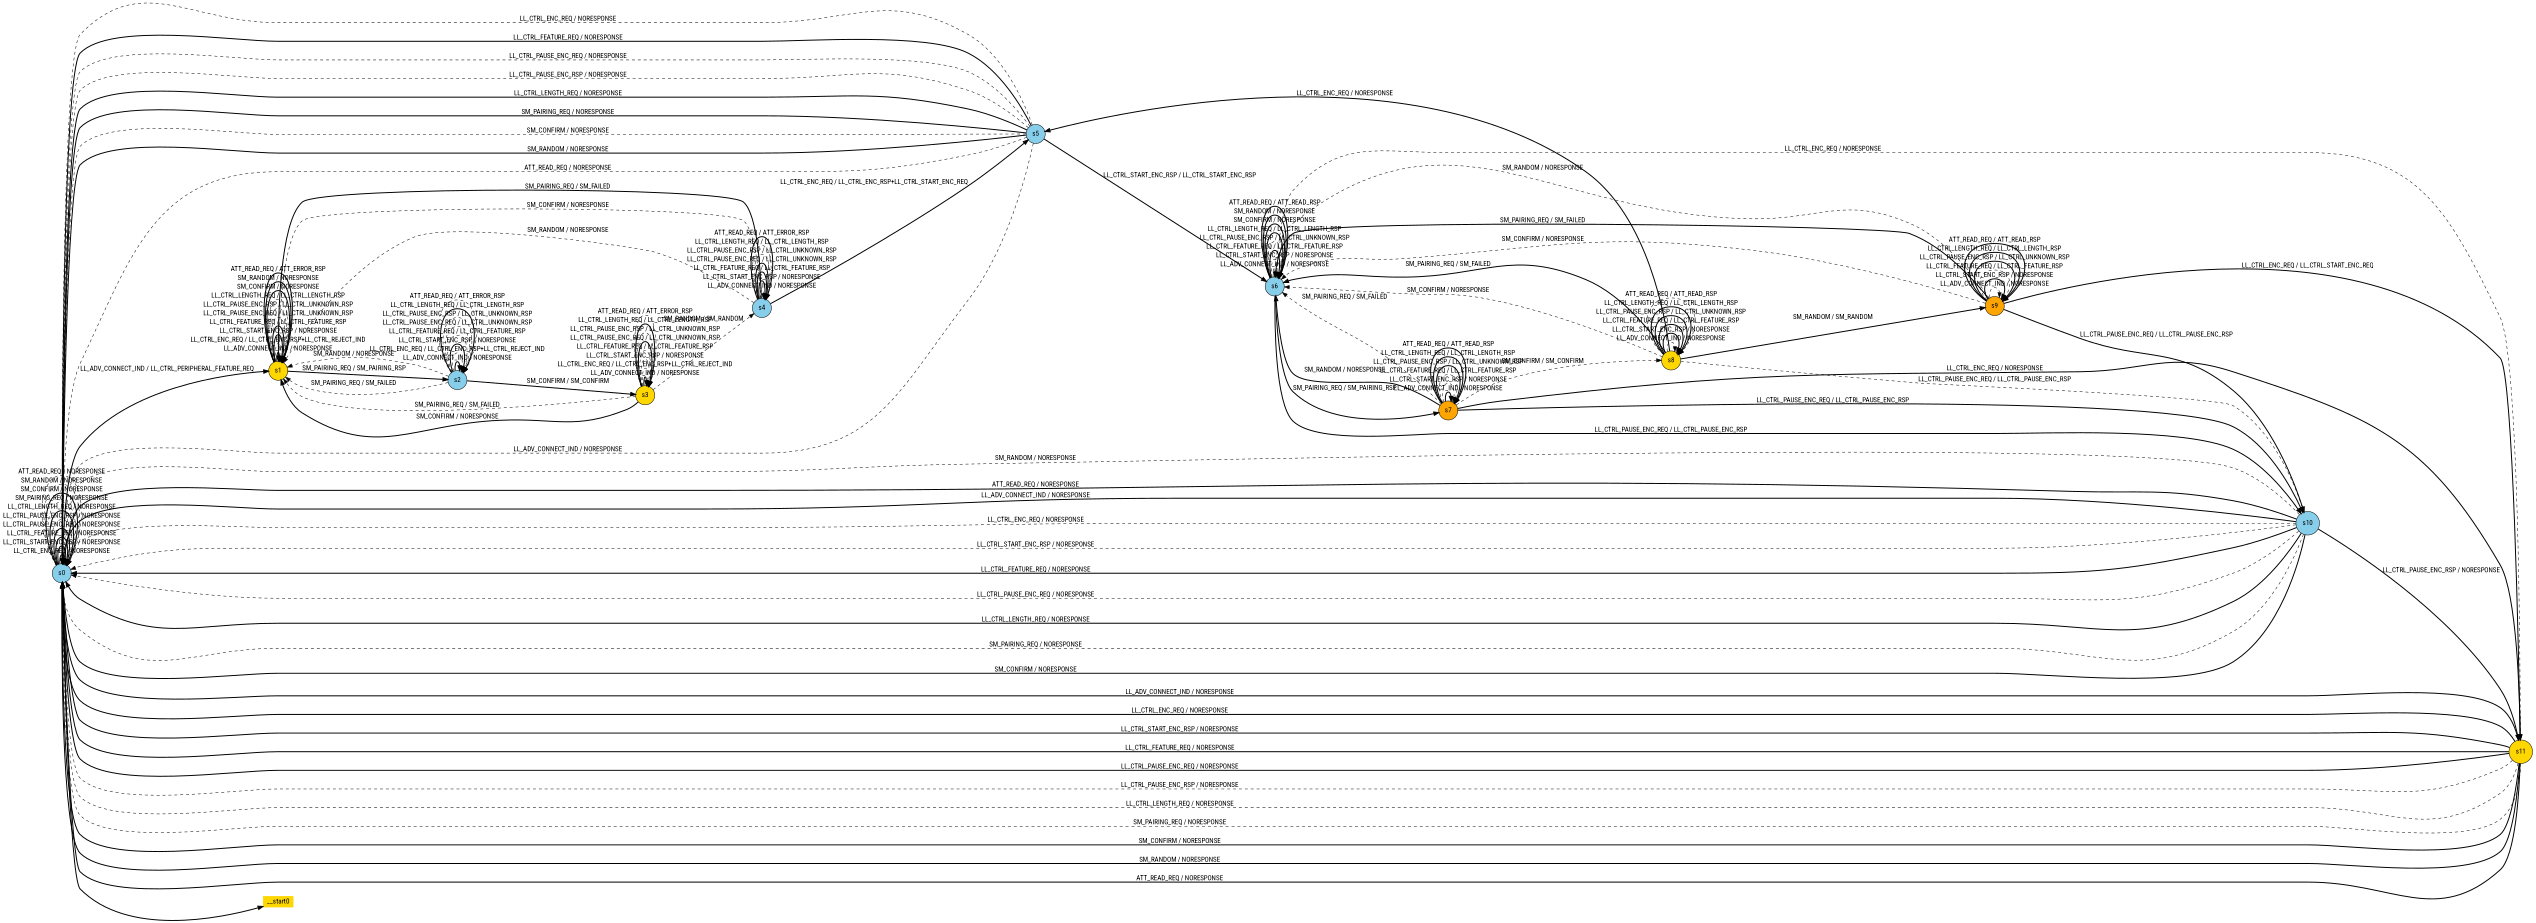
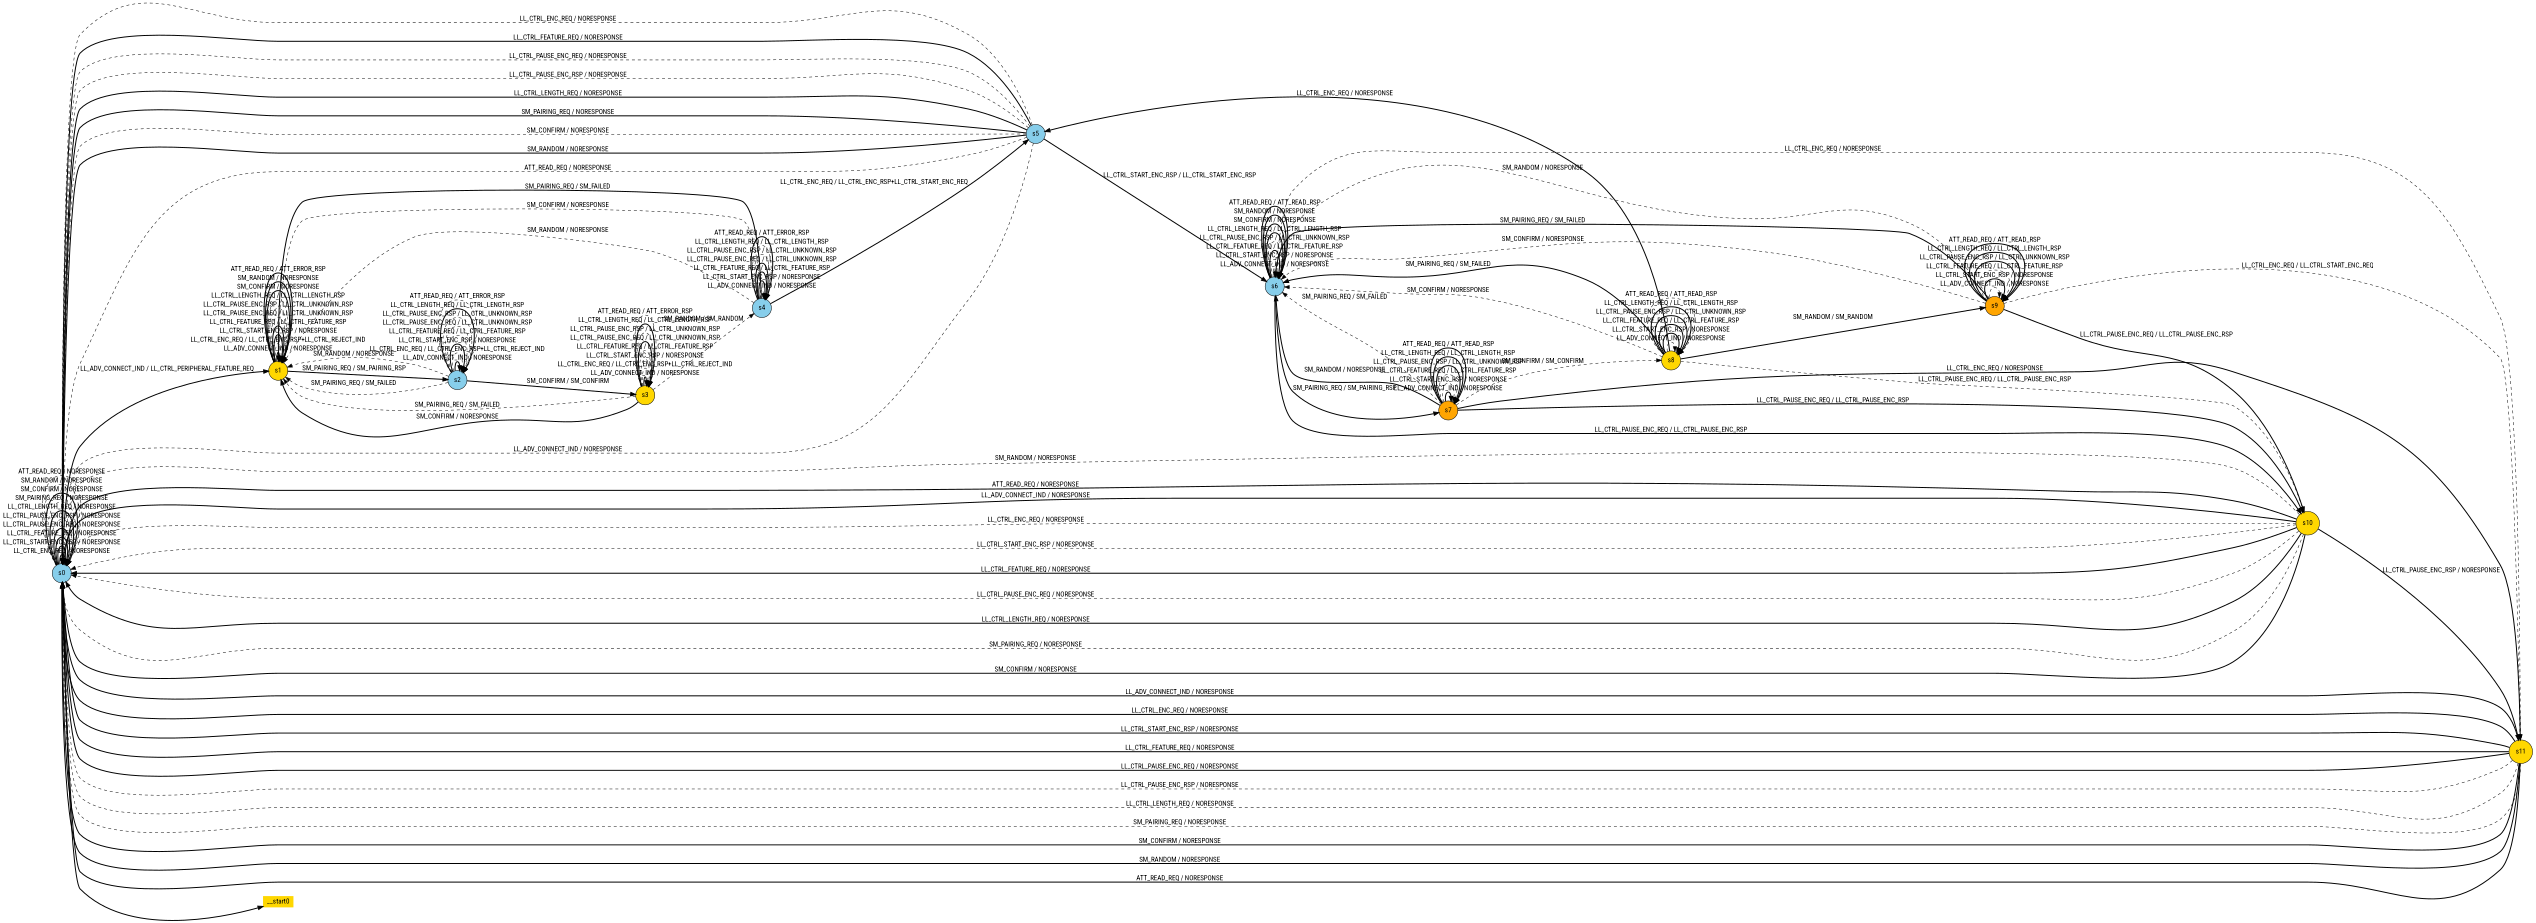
edge "s9" -> "s11": style bold -> dashed
node "s10": fillcolor skyblue -> gold
